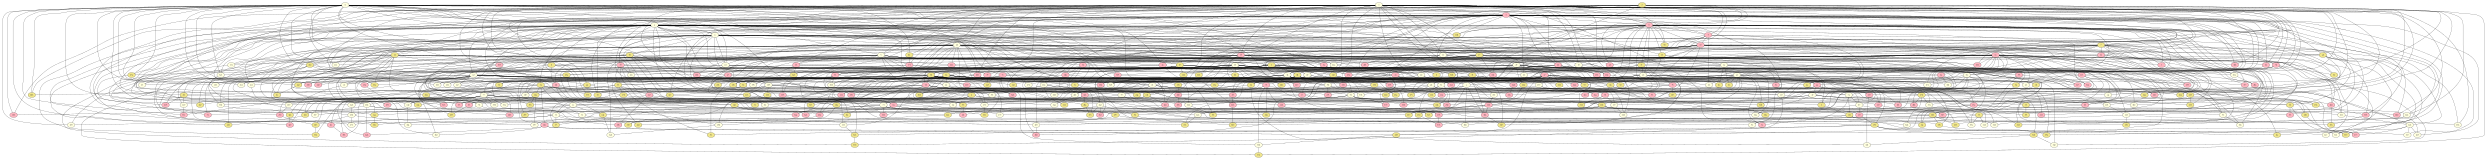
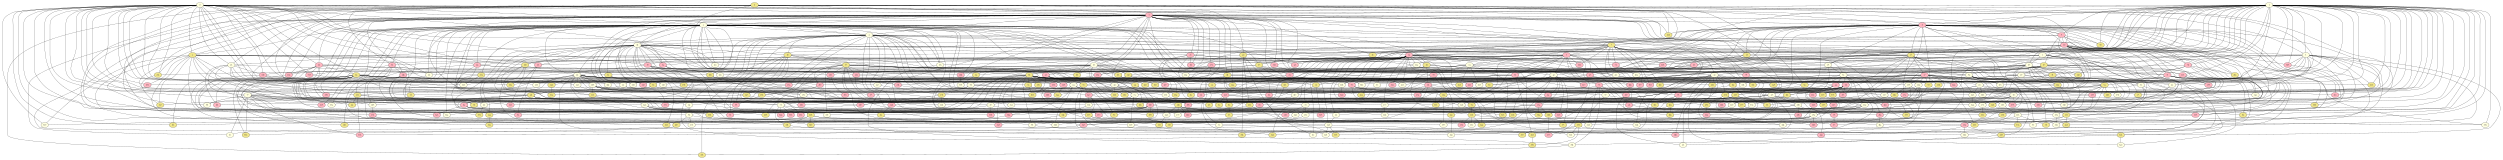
node "241": removed
